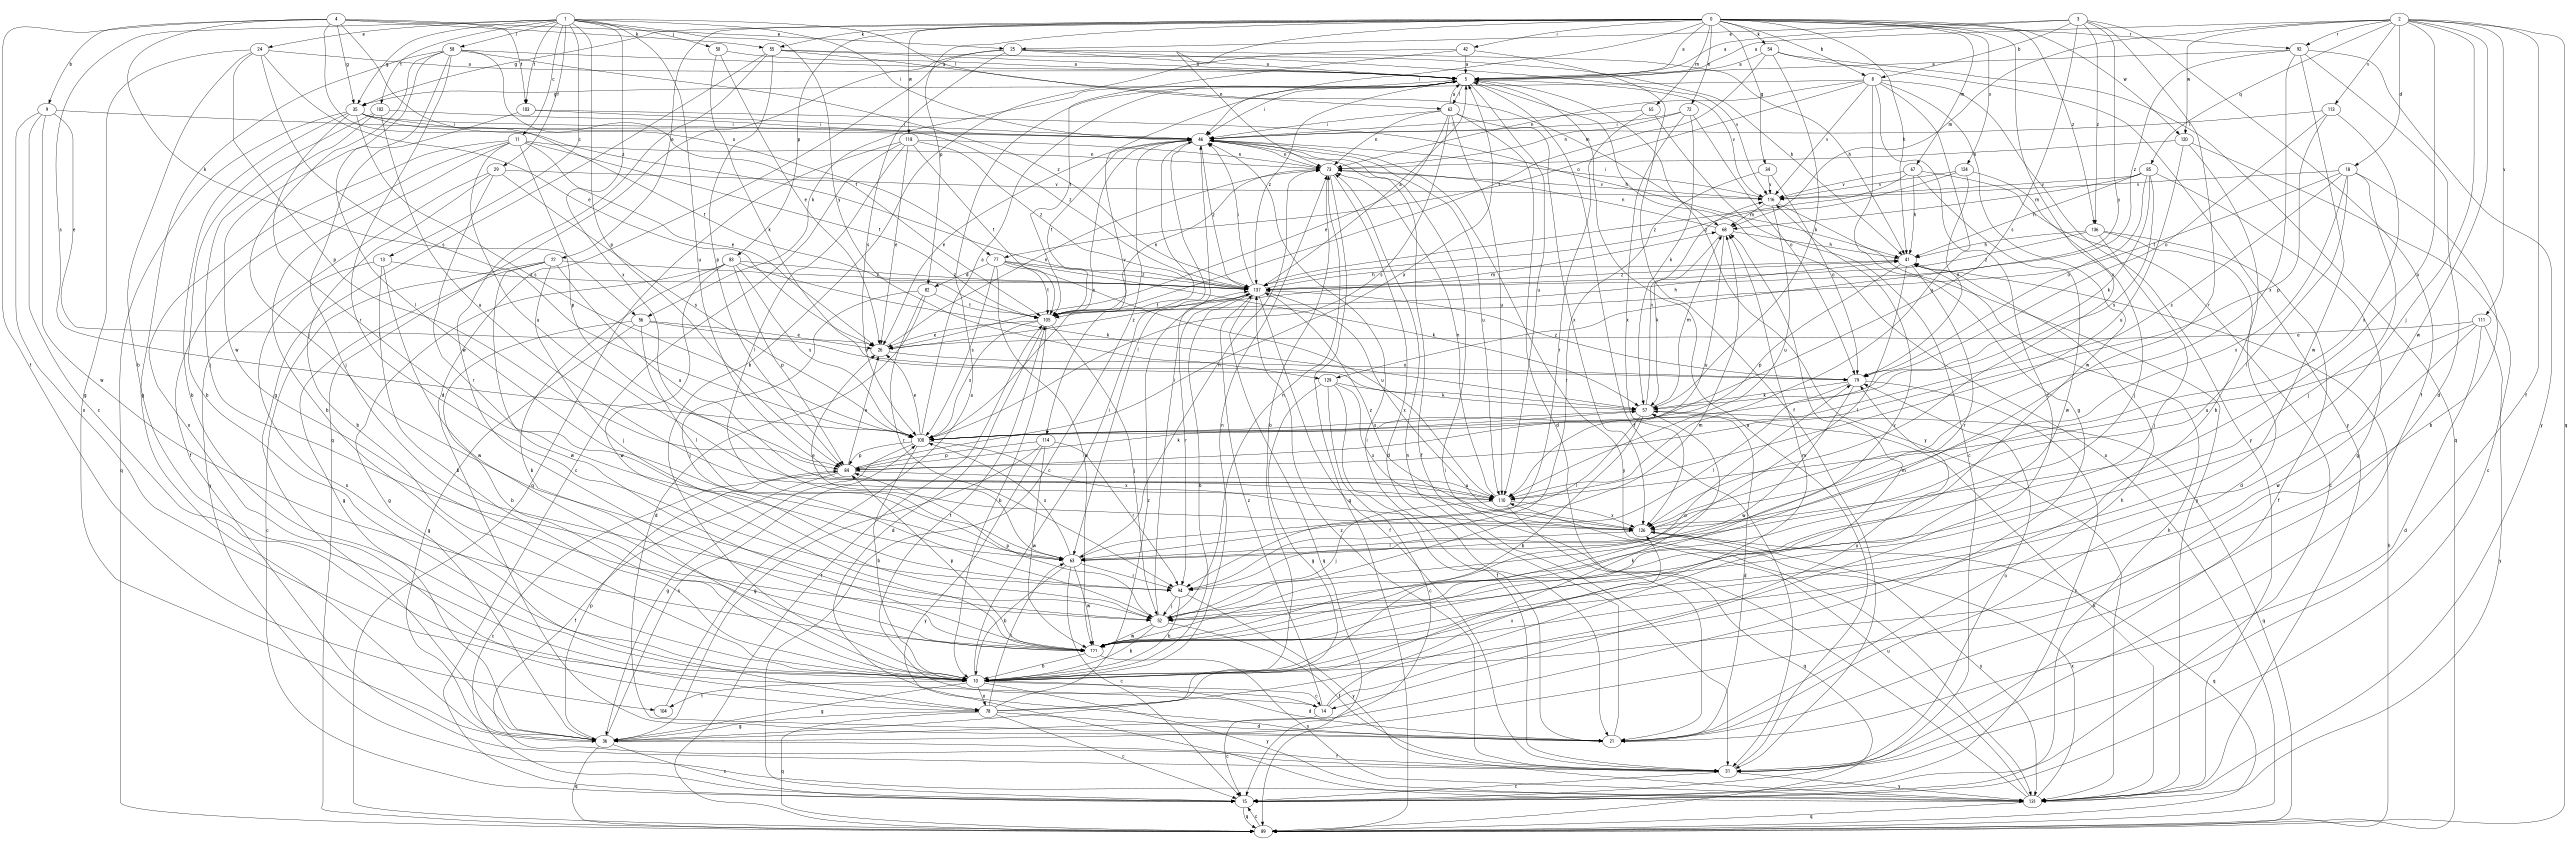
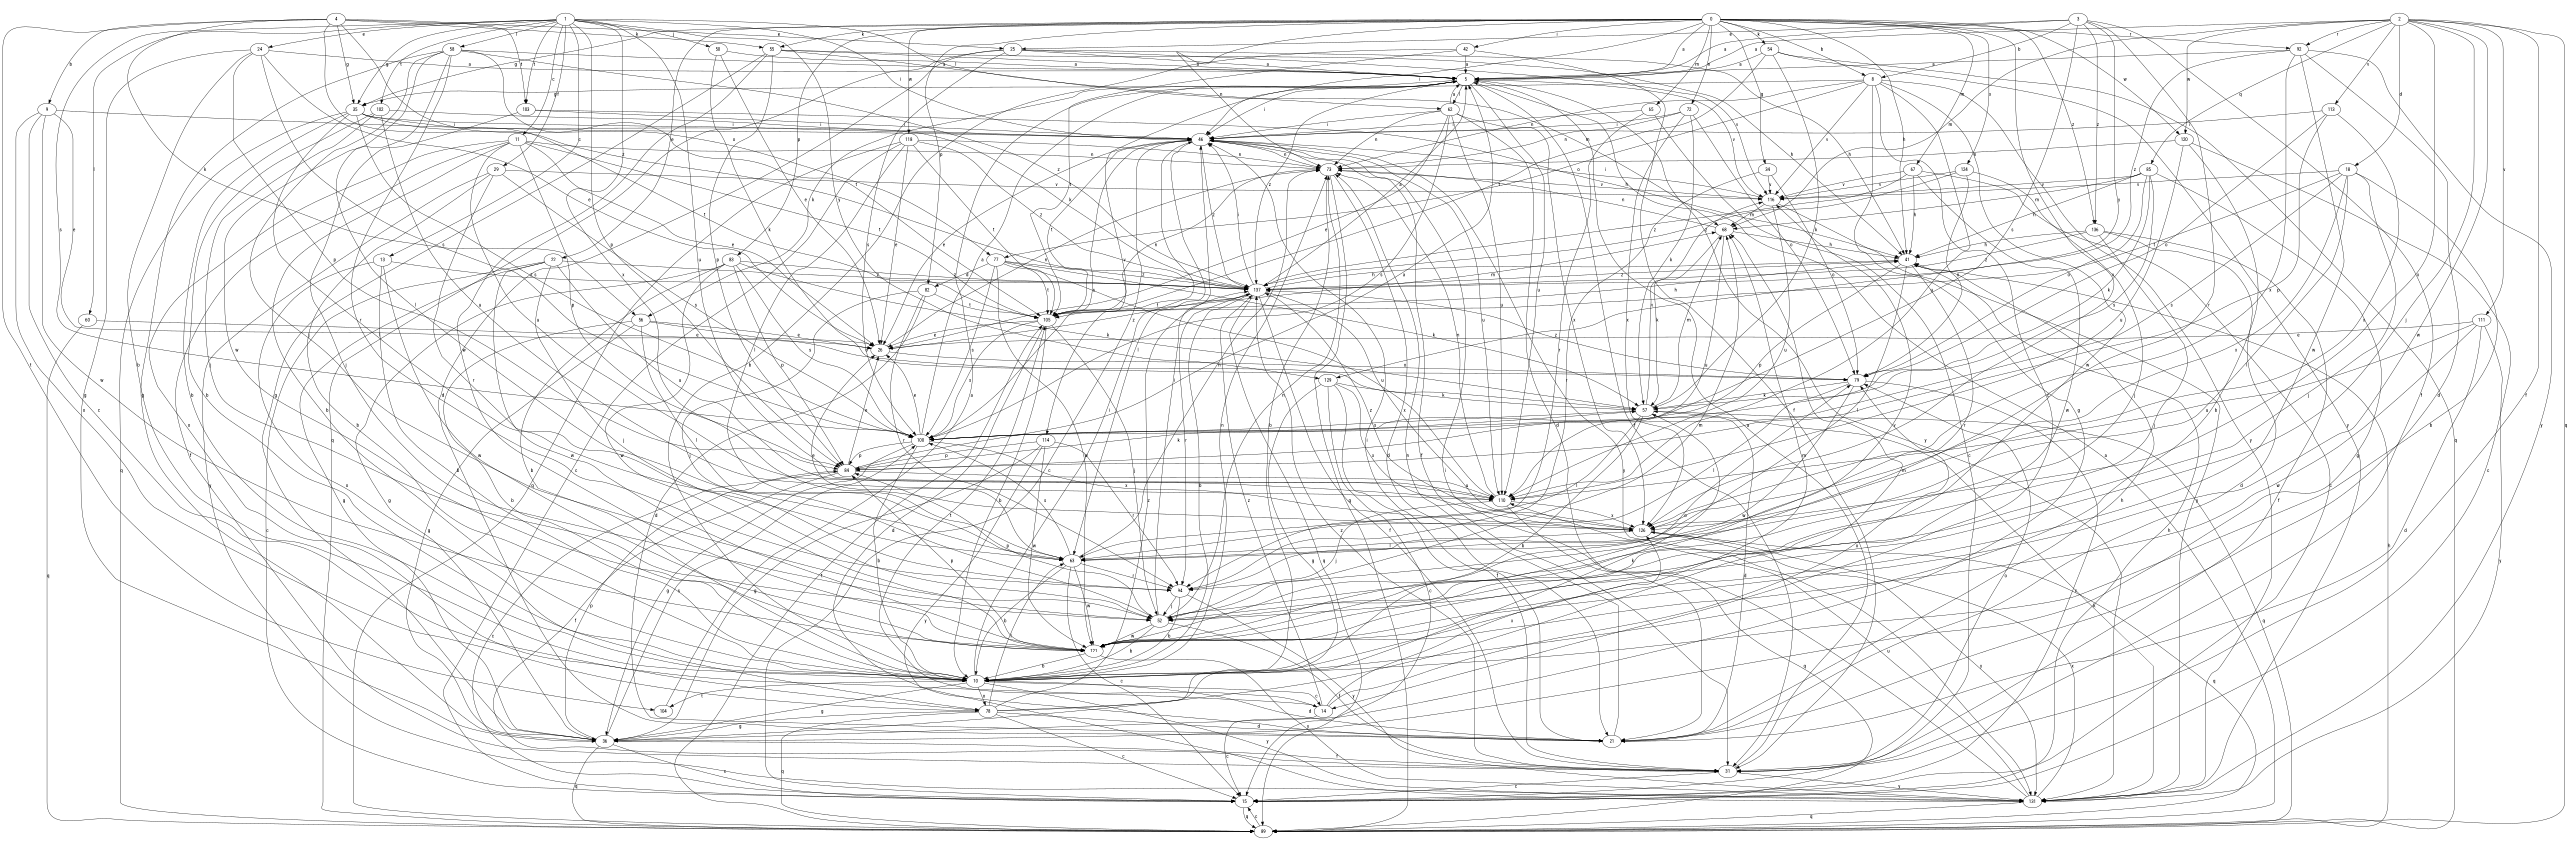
edge "35" -> "137": label "z" -> "k"
node "60": added
